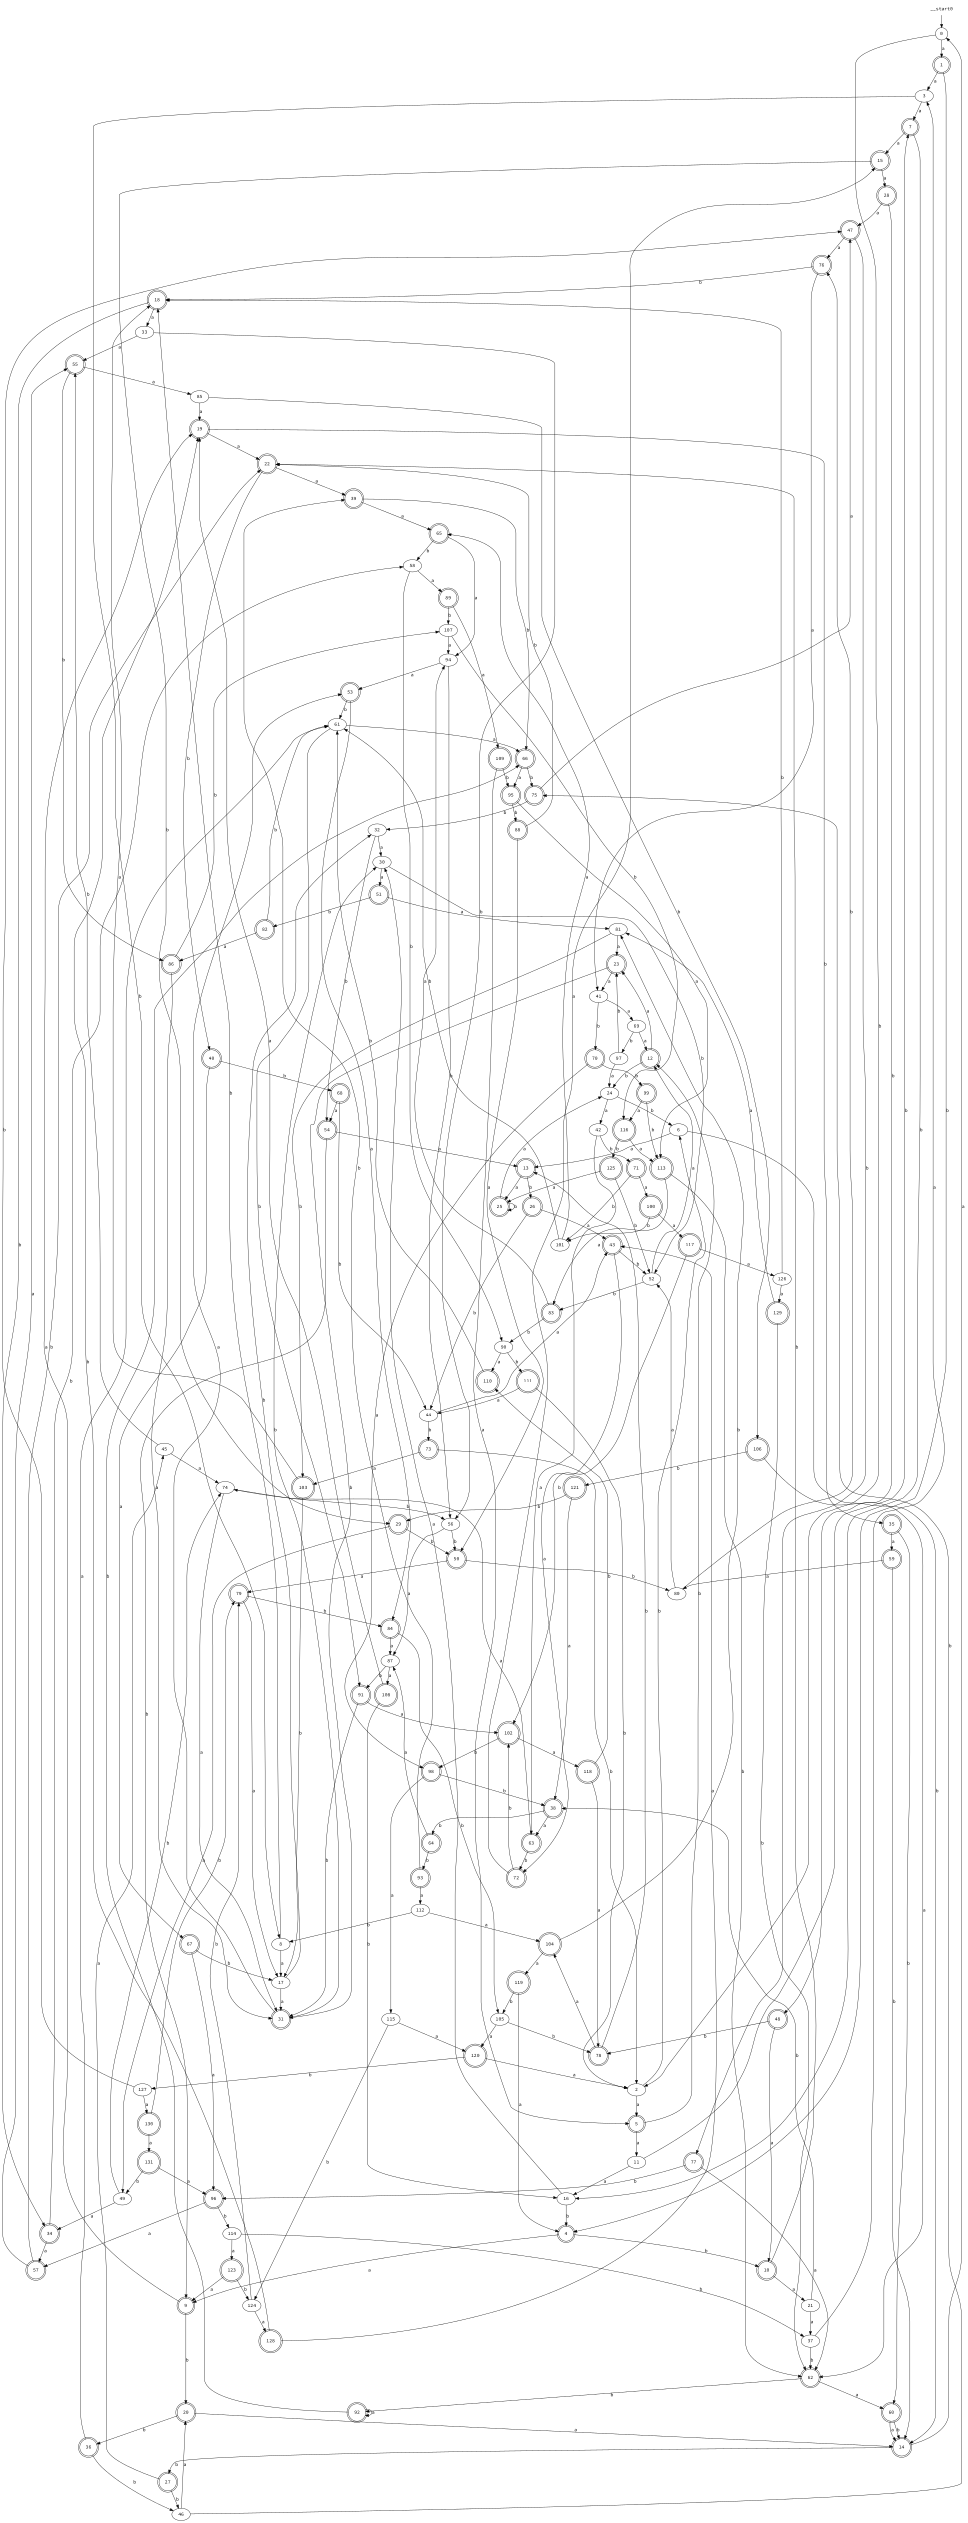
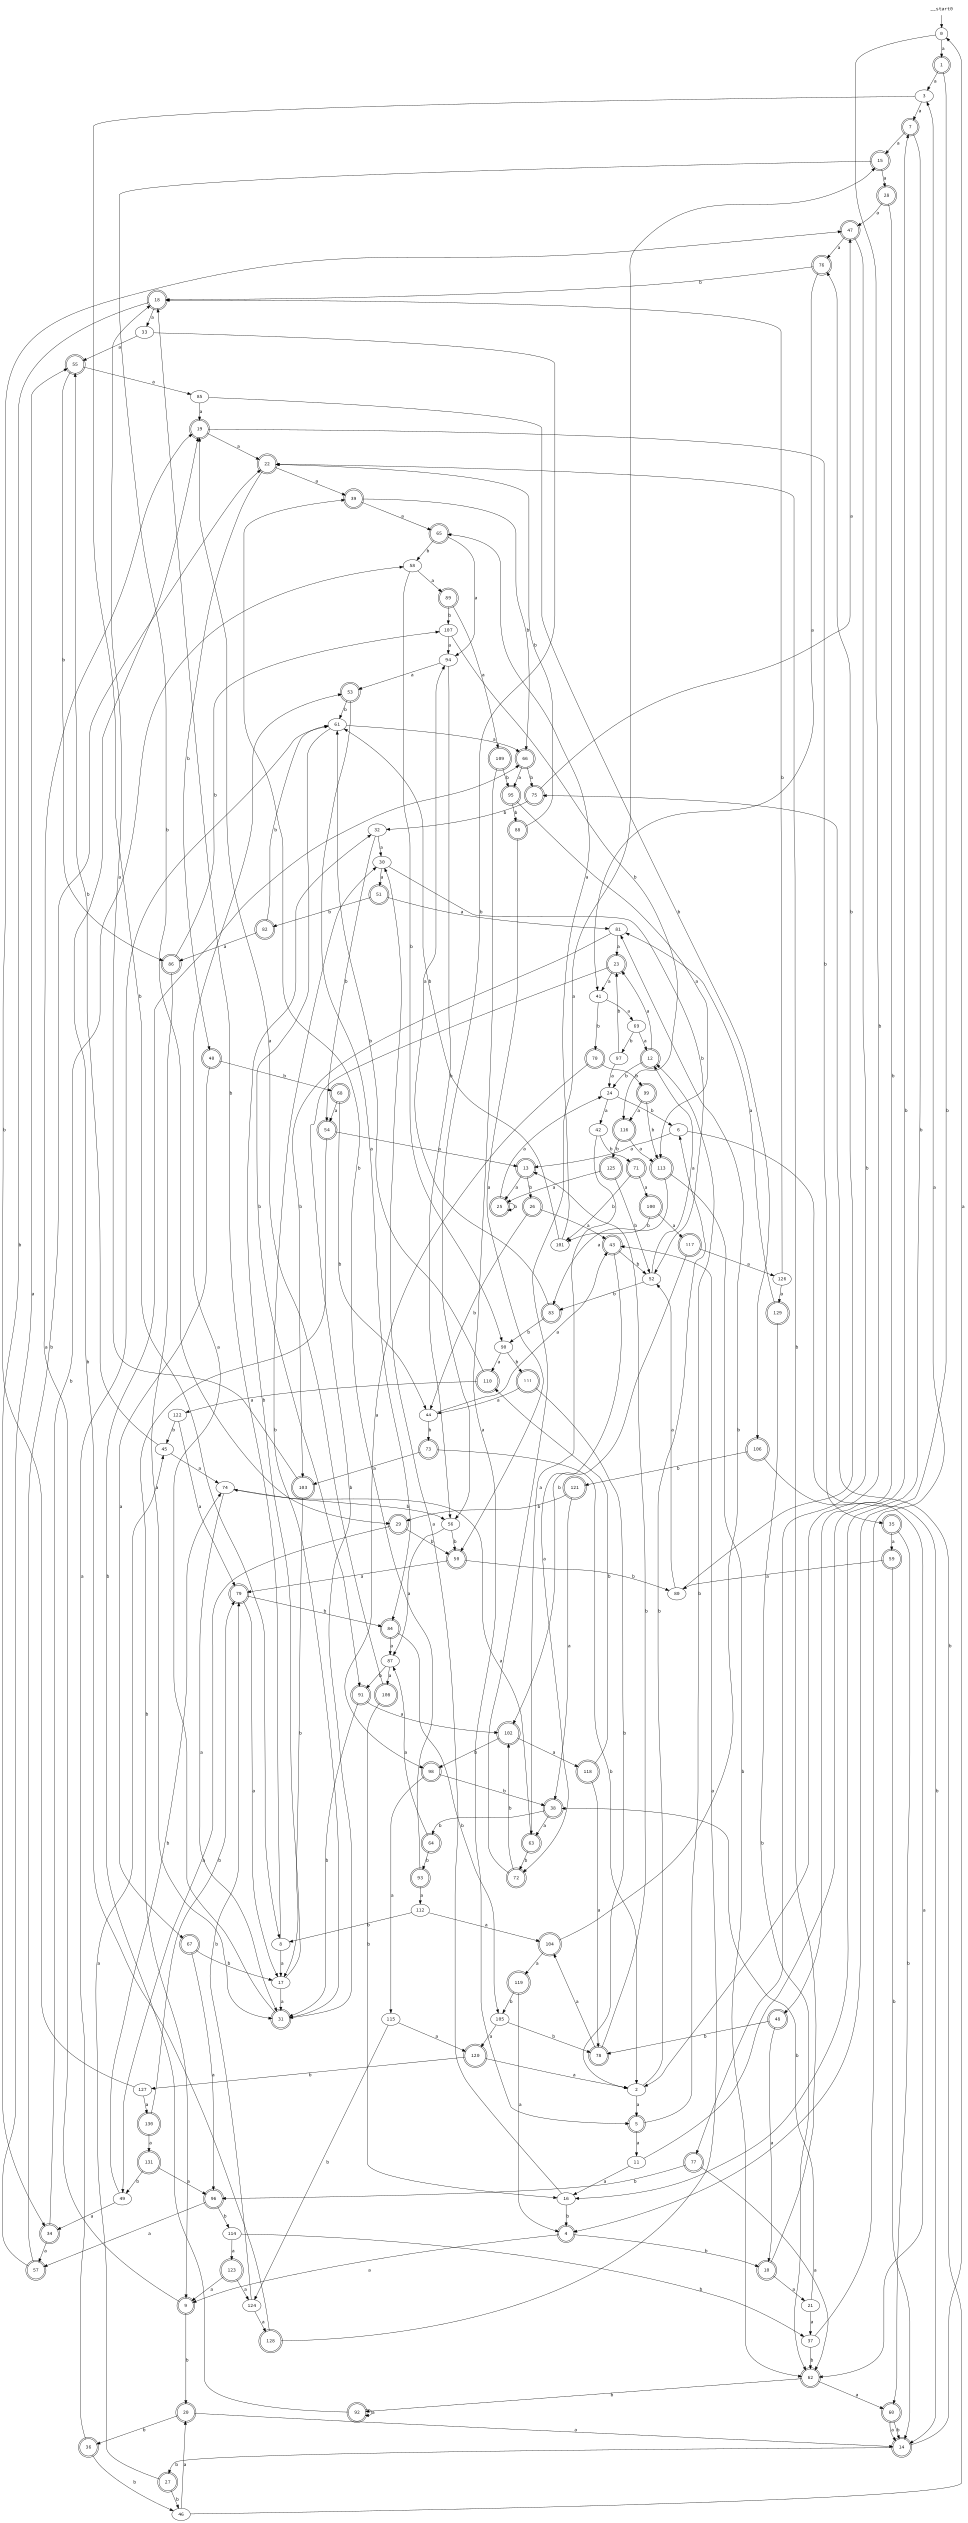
node "122": added
edge "123" -> "124": label "b" -> "a"
